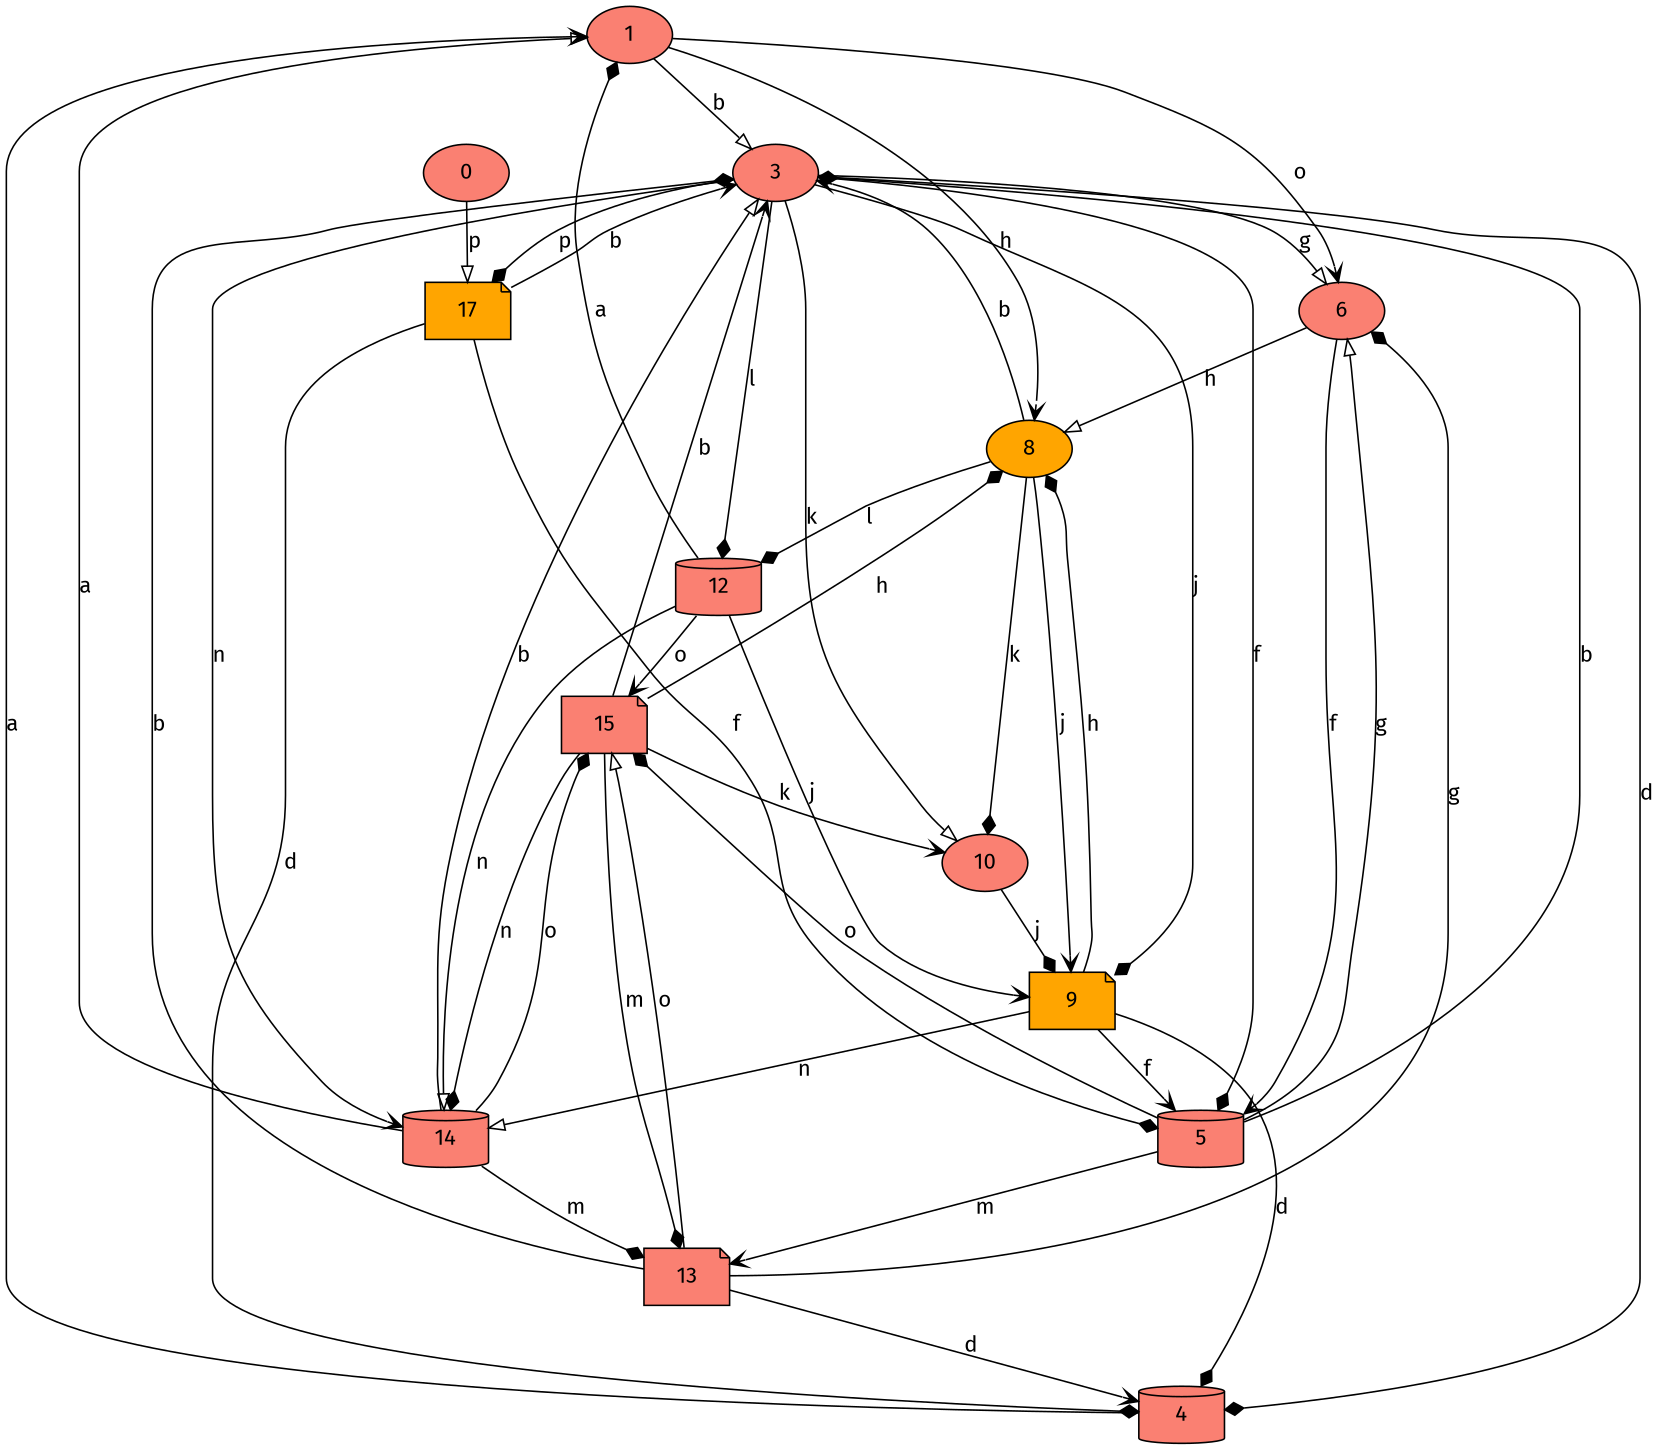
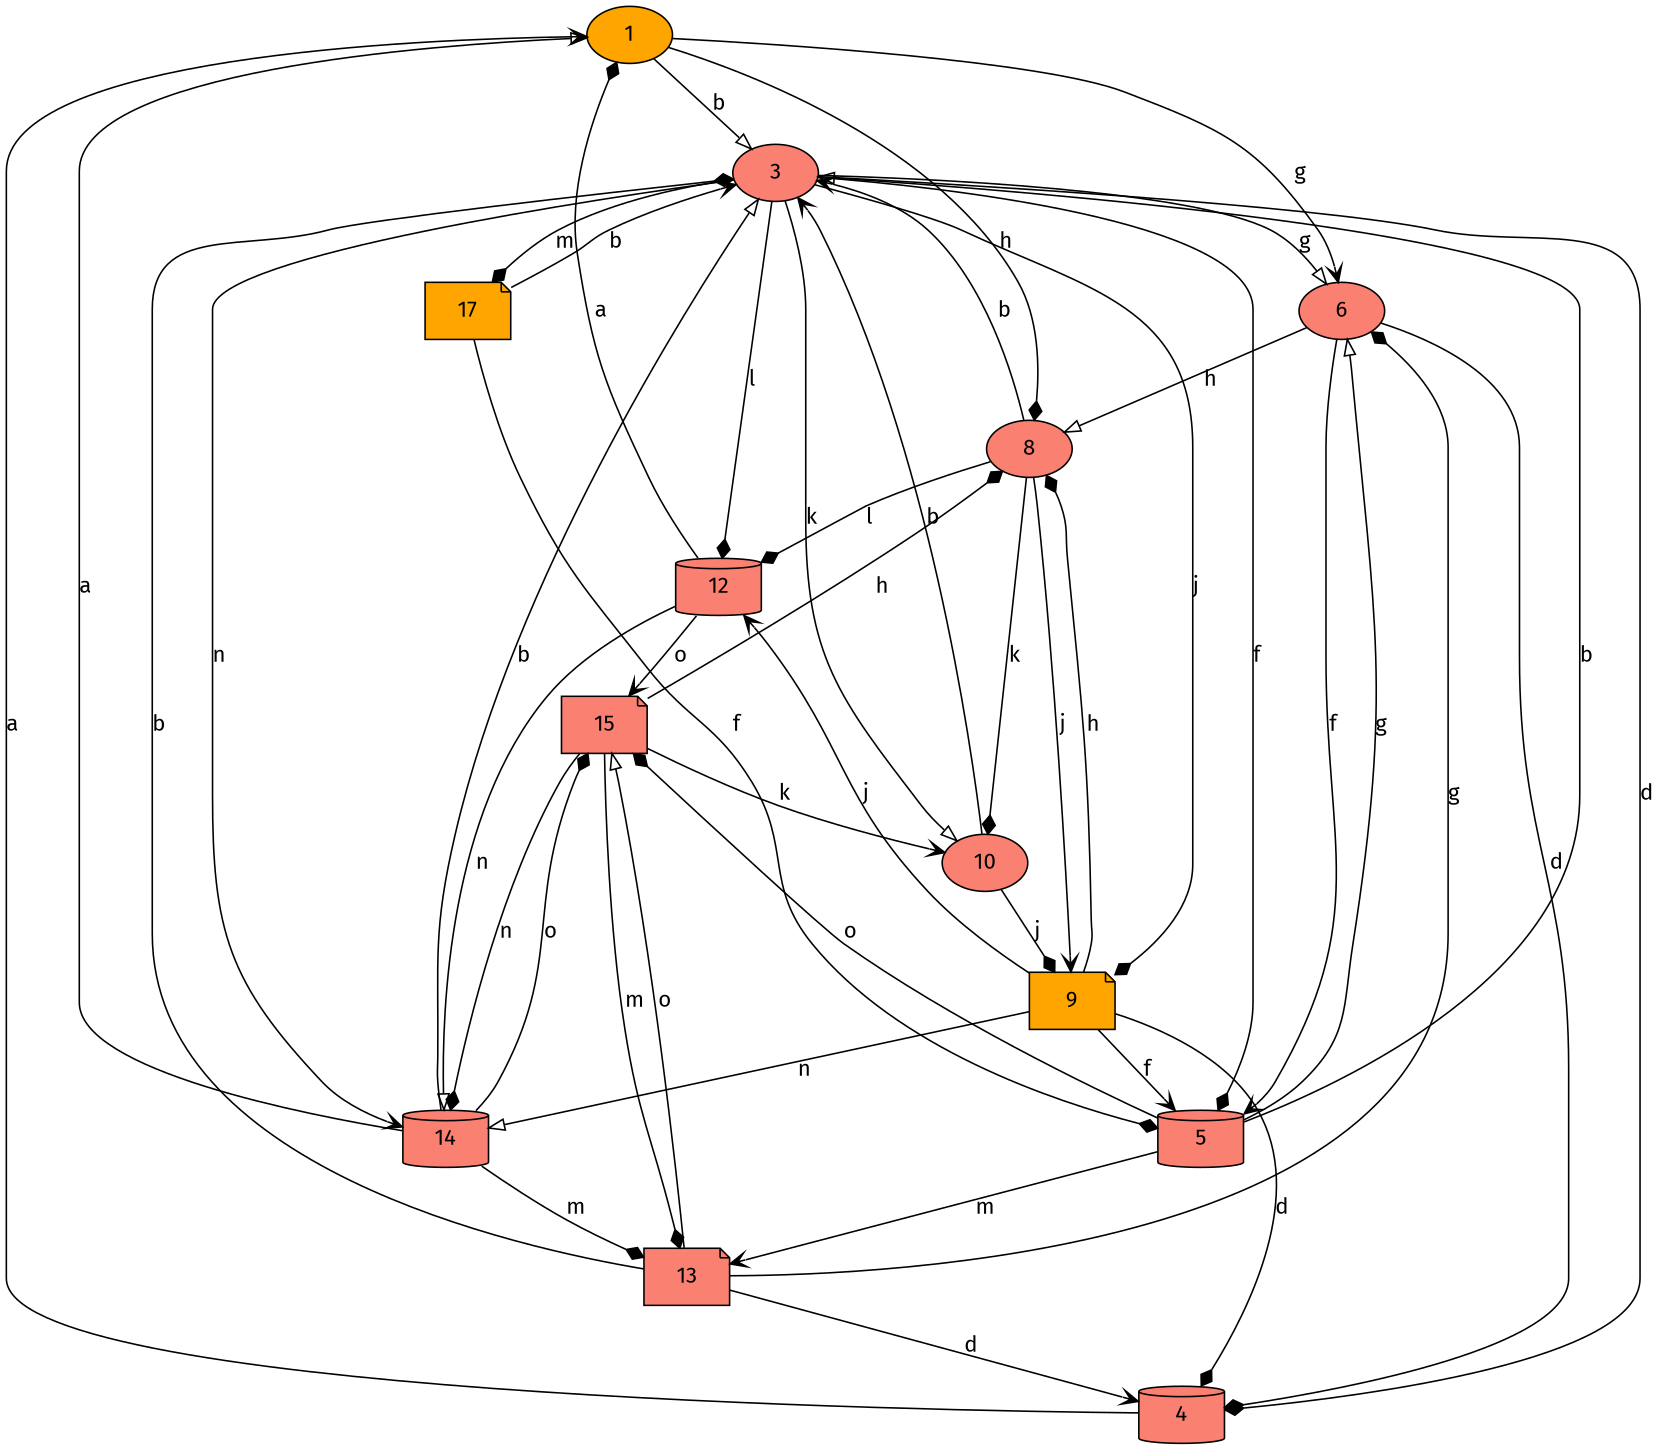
node "1": fillcolor salmon -> orange
edge "1" -> "8": arrowhead vee -> diamond
node "0": removed
edge "1" -> "6": label "o" -> "g"
edge "3" -> "17": label "p" -> "m"
edge "5" -> "3": arrowhead diamond -> onormal
node "8": fillcolor orange -> salmon
edge "15" -> "3": now "10" -> "3"
edge "12" -> "9": reversed
edge "17" -> "4": now "6" -> "4"
